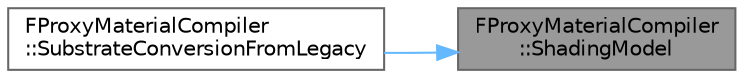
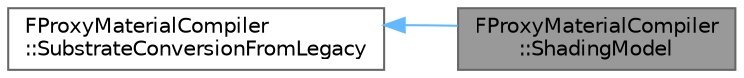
edge "FProxyMaterialCompiler ::SubstrateConversionFromLegacy" -> "FProxyMaterialCompiler ::ShadingModel": reversed
